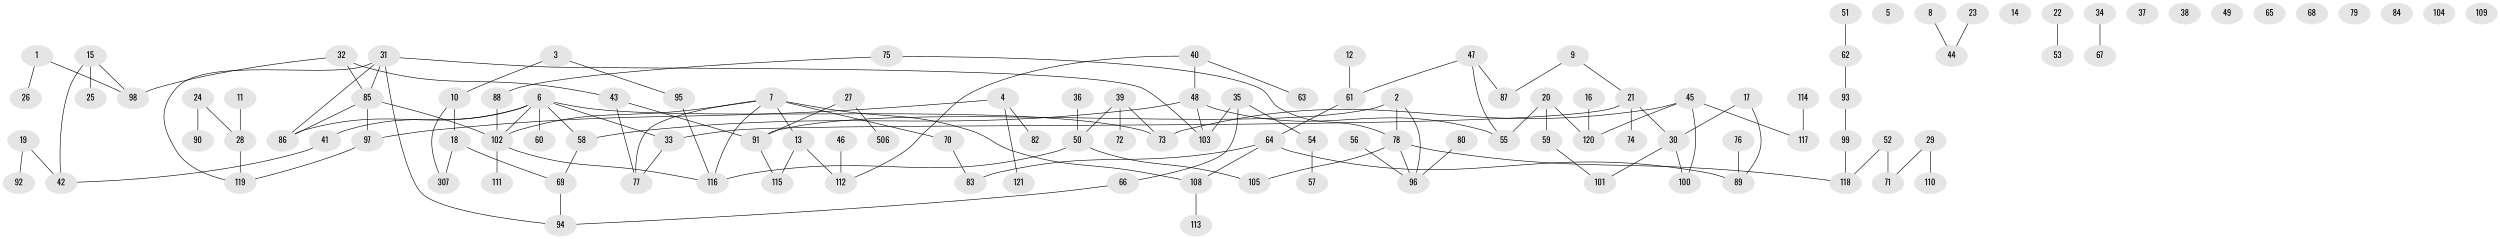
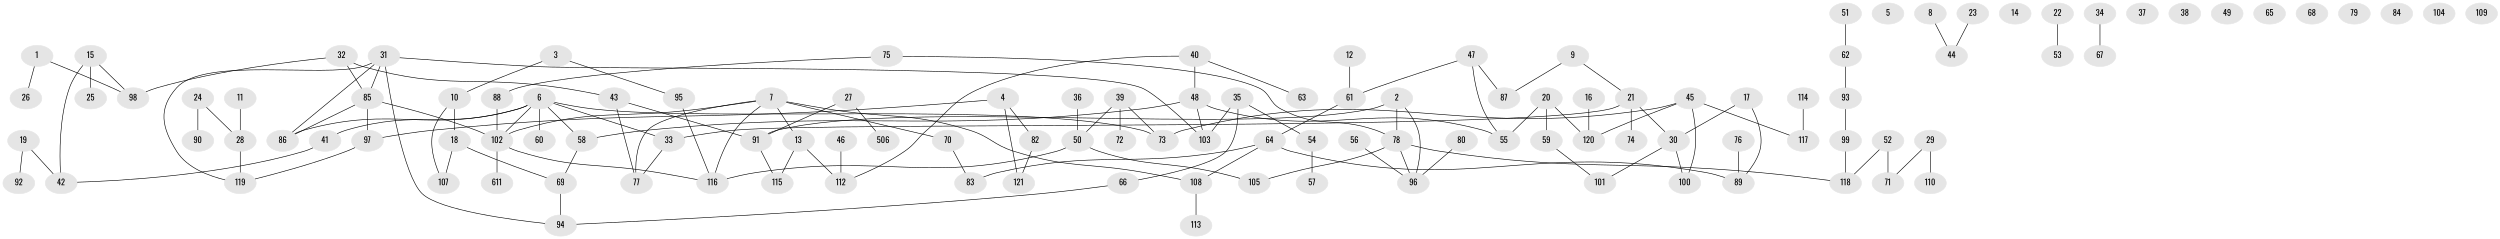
edge "82" -- "121": added
node "307": label "307" -> "107"
node "111": label "111" -> "611"
